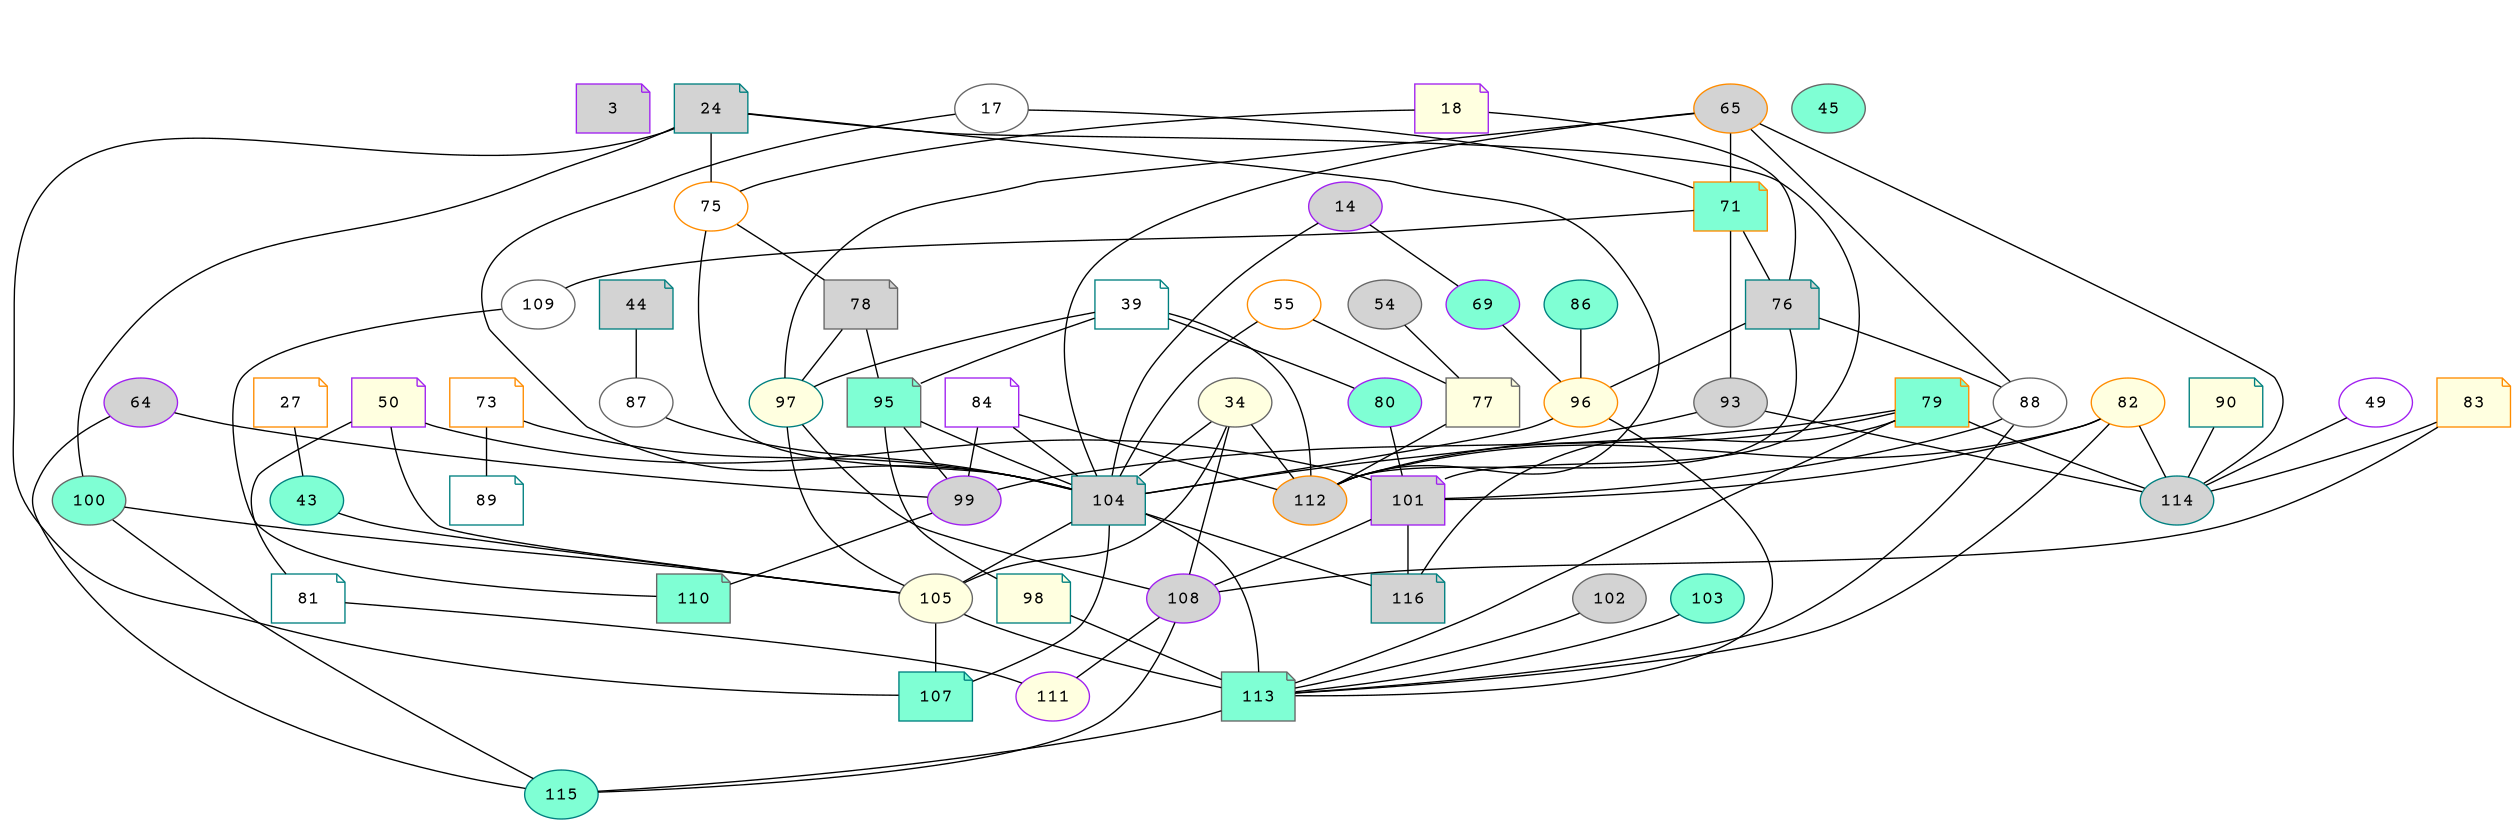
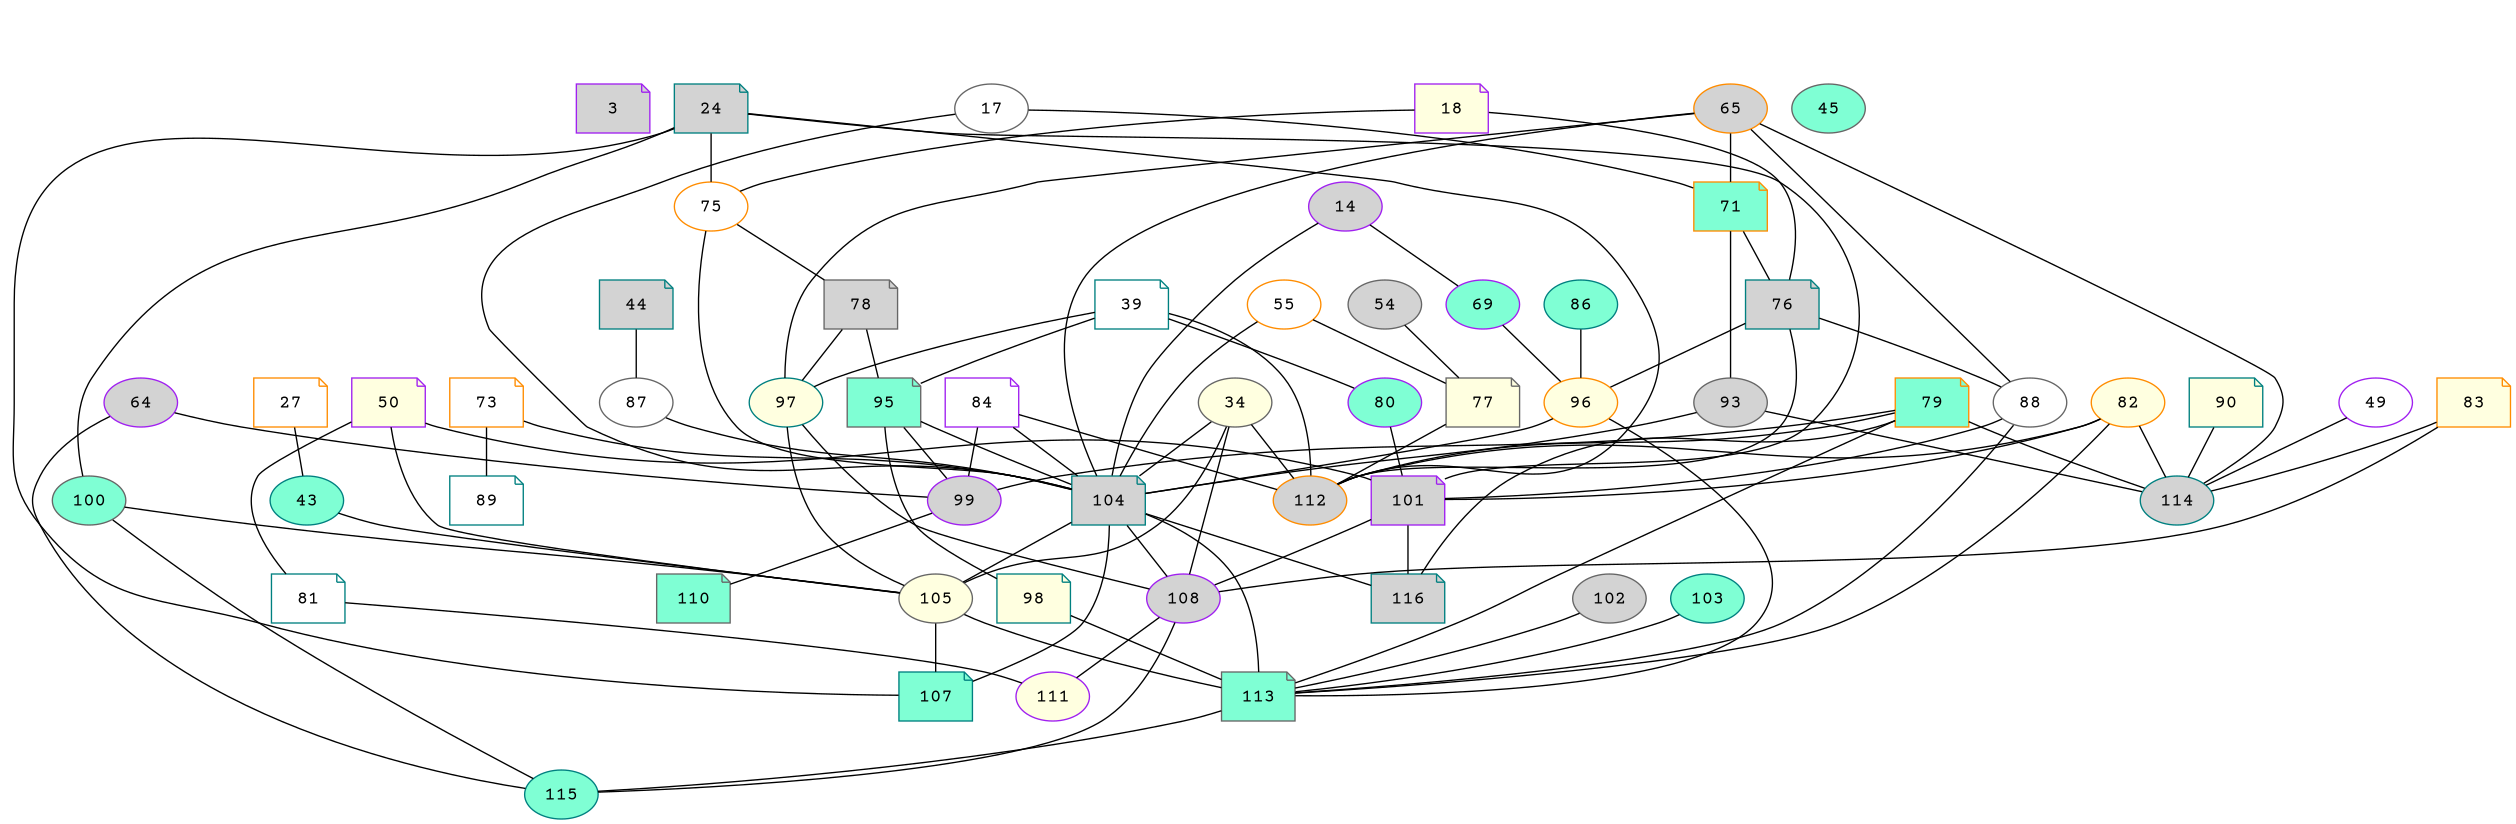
node "109": removed
edge "104" -- "108": added
